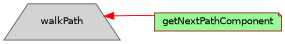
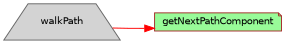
edge "getNextPathComponent" -> "walkPath": reversed
